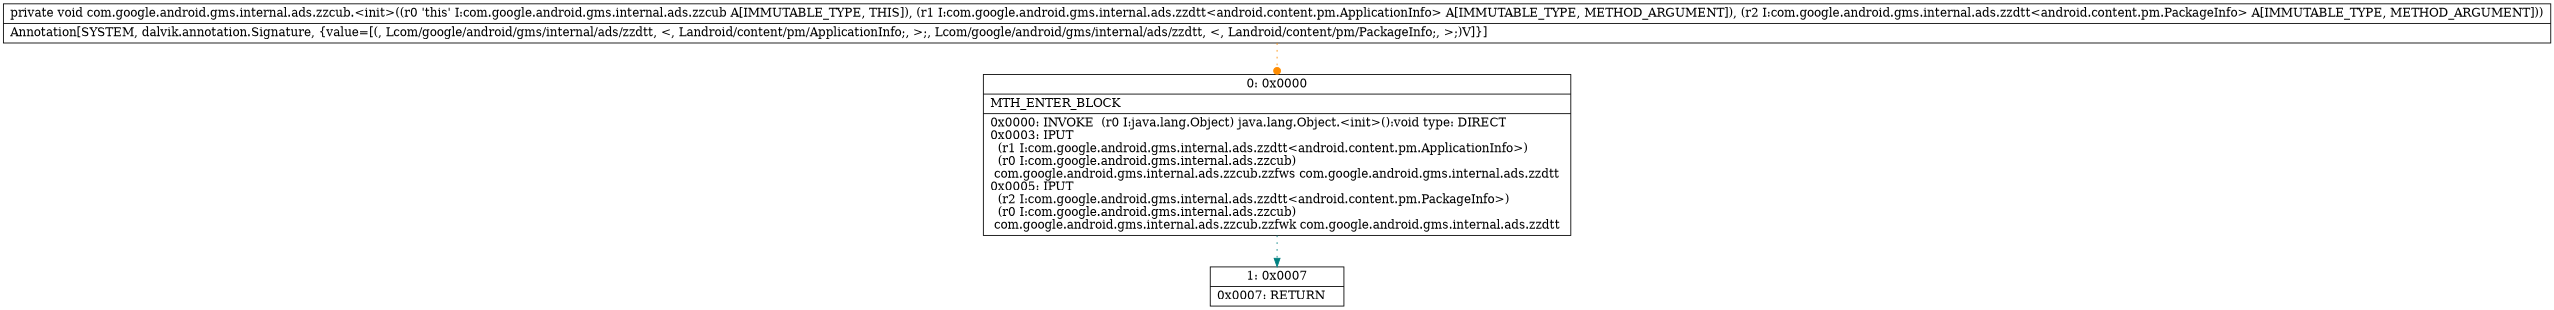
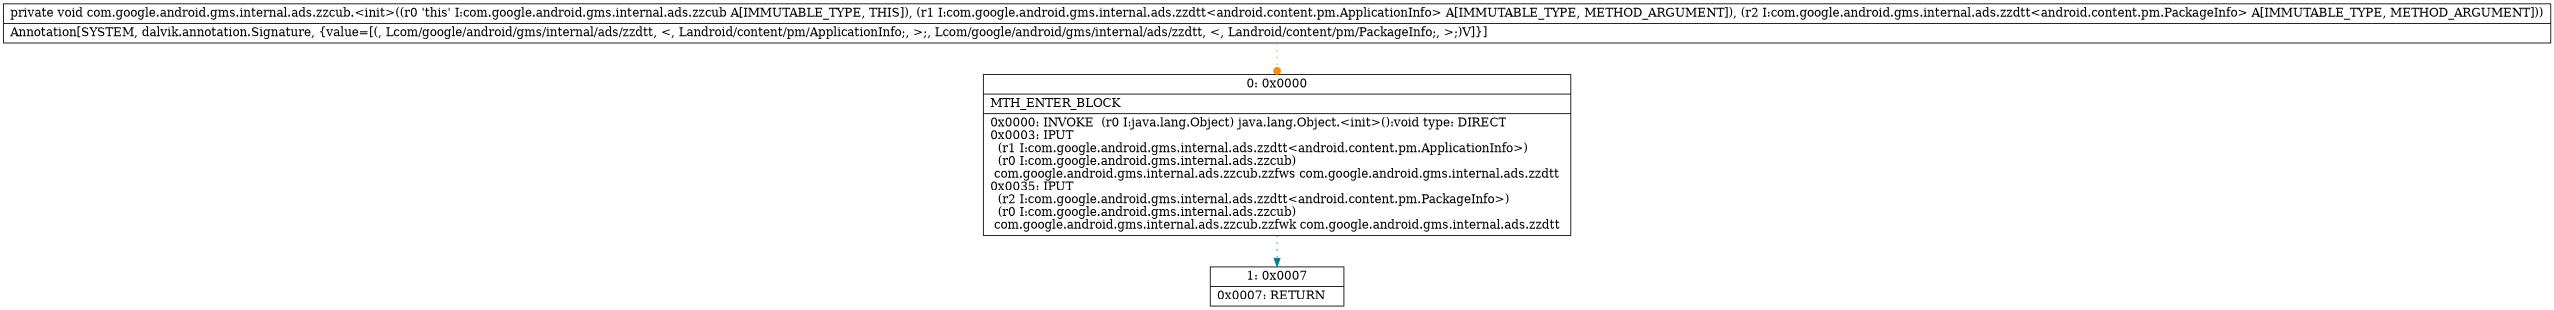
node "0: 0x0000": text "0x0005: IPUT" -> "0x0035: IPUT"
